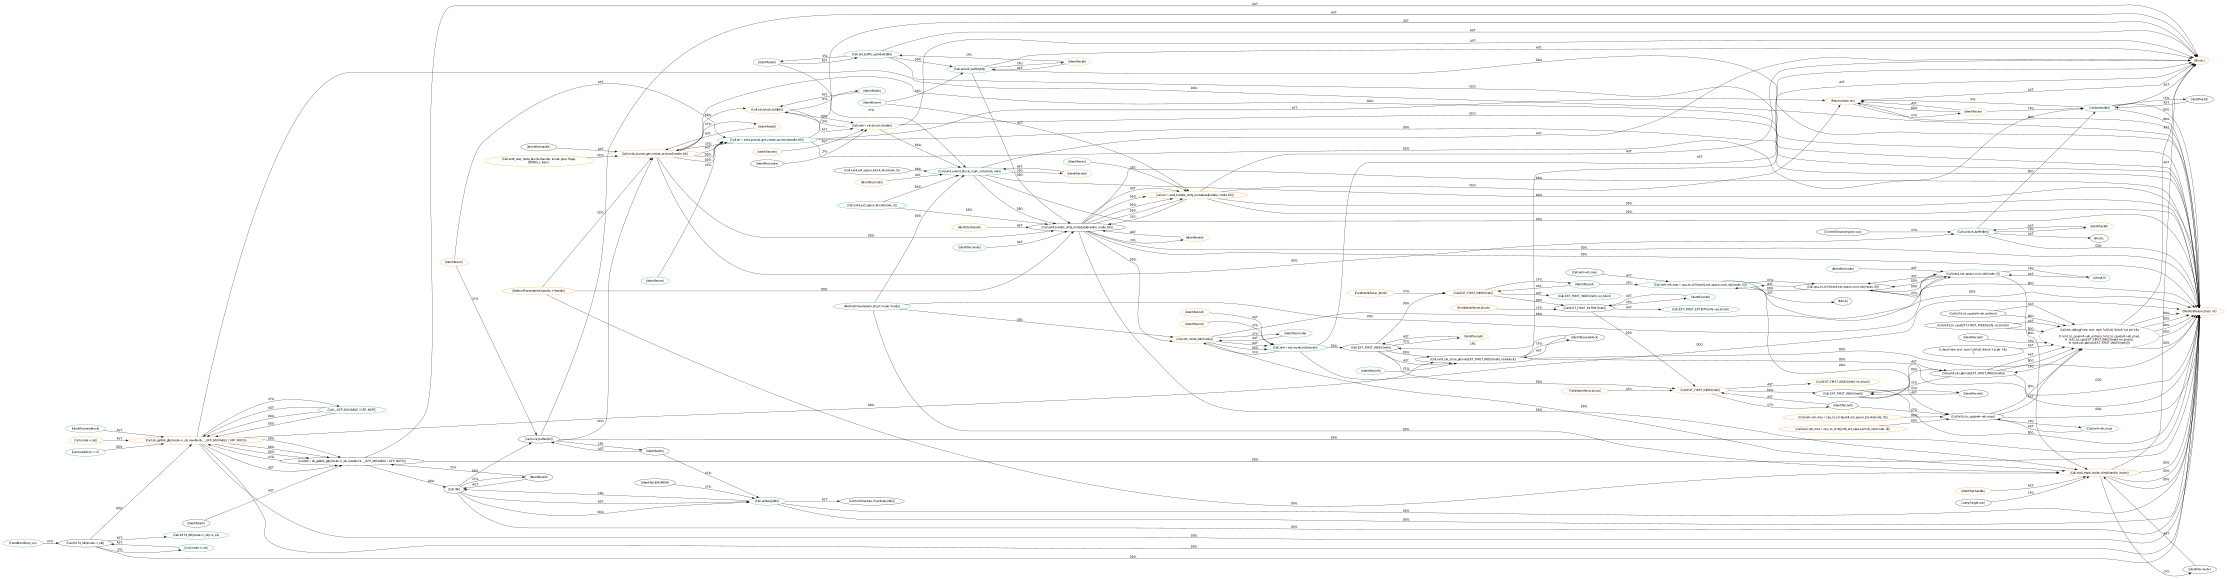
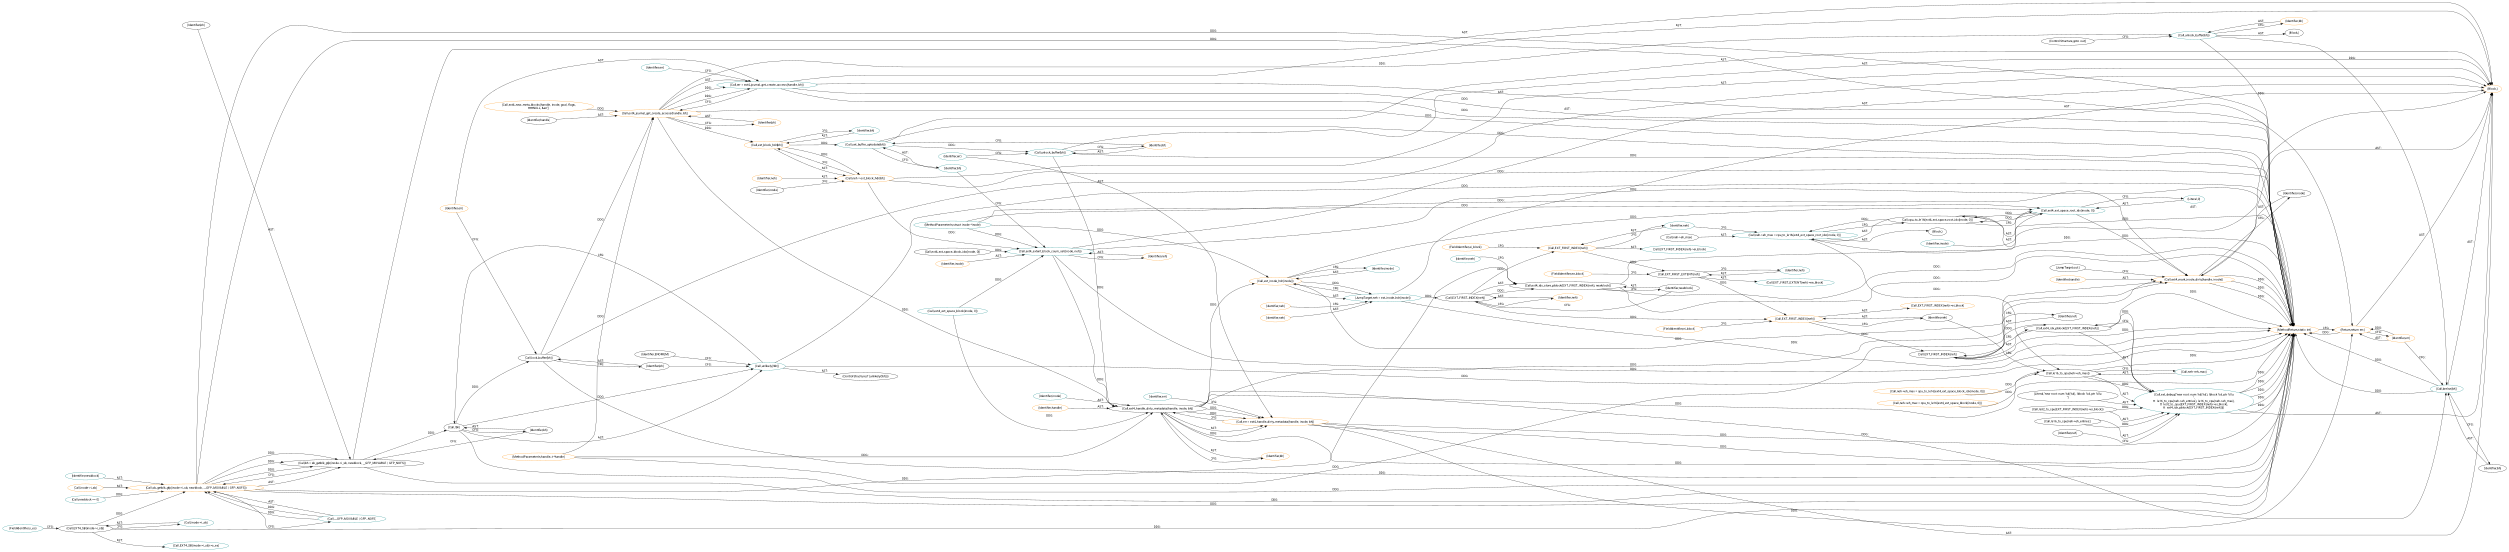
edge "(Call,brelse(bh))" -> "(Return,return err;)": now "(MethodReturn,static int)" -> "(Return,return err;)"
edge "(Call,ext_block_hdr(bh))" -> "(Call,set_buffer_uptodate(bh))": added, label "DDG:"
node "(Call,neh = ext_inode_hdr(inode))": label "(Call,neh = ext_inode_hdr(inode))" -> "(JumpTarget,neh = ext_inode_hdr(inode))"
